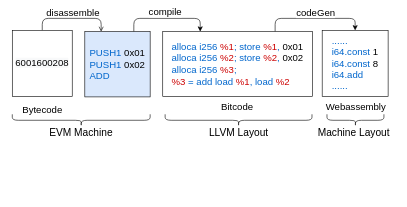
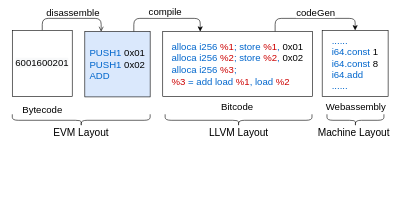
node "6001600208": label "6001600208" -> "6001600201"
node "EVM Machine": label "EVM Machine" -> "EVM Layout"
